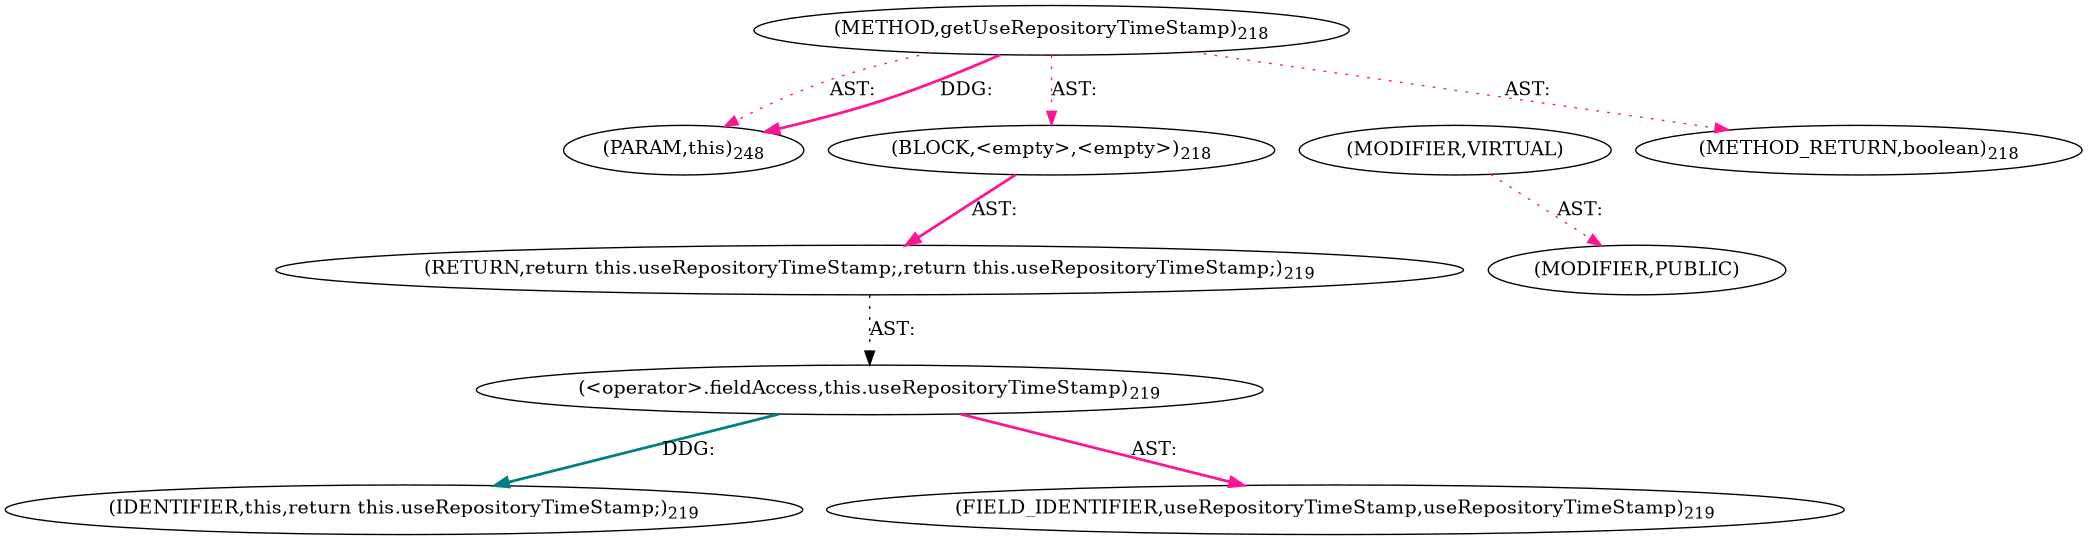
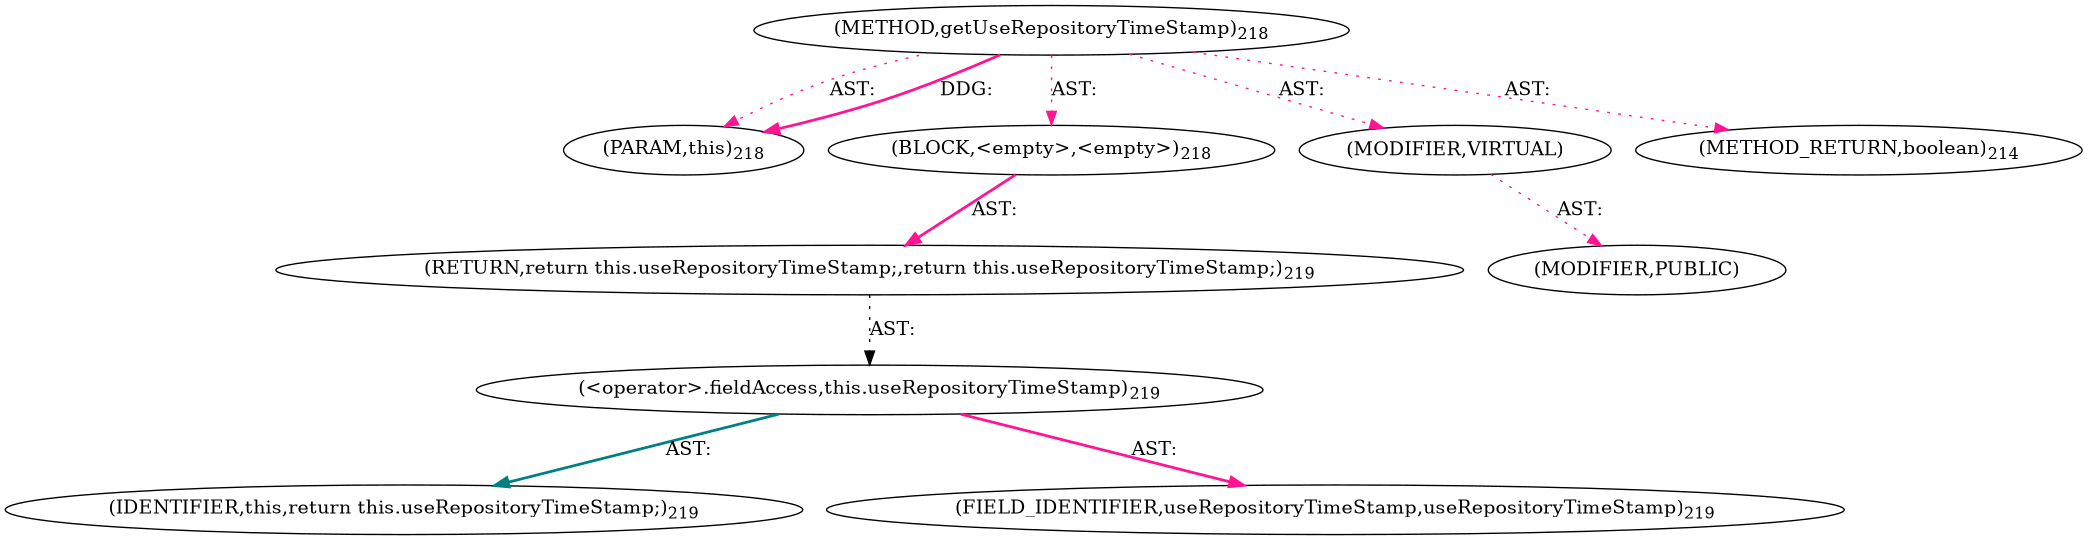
edge "(METHOD,getUseRepositoryTimeStamp)" -> "(MODIFIER,VIRTUAL)": added, label "AST:"
node "(PARAM,this)": text "248" -> "218"
node "(METHOD_RETURN,boolean)": text "218" -> "214"
edge "(<operator>.fieldAccess,this.useRepositoryTimeStamp)" -> "(IDENTIFIER,this,return this.useRepositoryTimeStamp;)": label "DDG: " -> "AST: "
